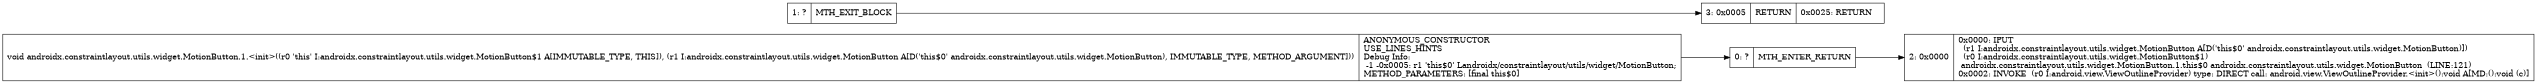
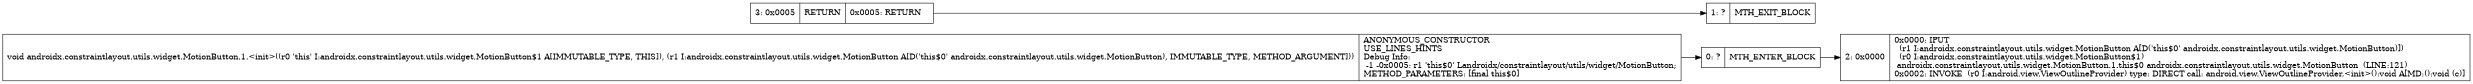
edge "1: ?" -> "3: 0x0005": reversed
node "3: 0x0005": text "0x0025: RETURN" -> "0x0005: RETURN"
node "0: ?": text "MTH_ENTER_RETURN" -> "MTH_ENTER_BLOCK"
